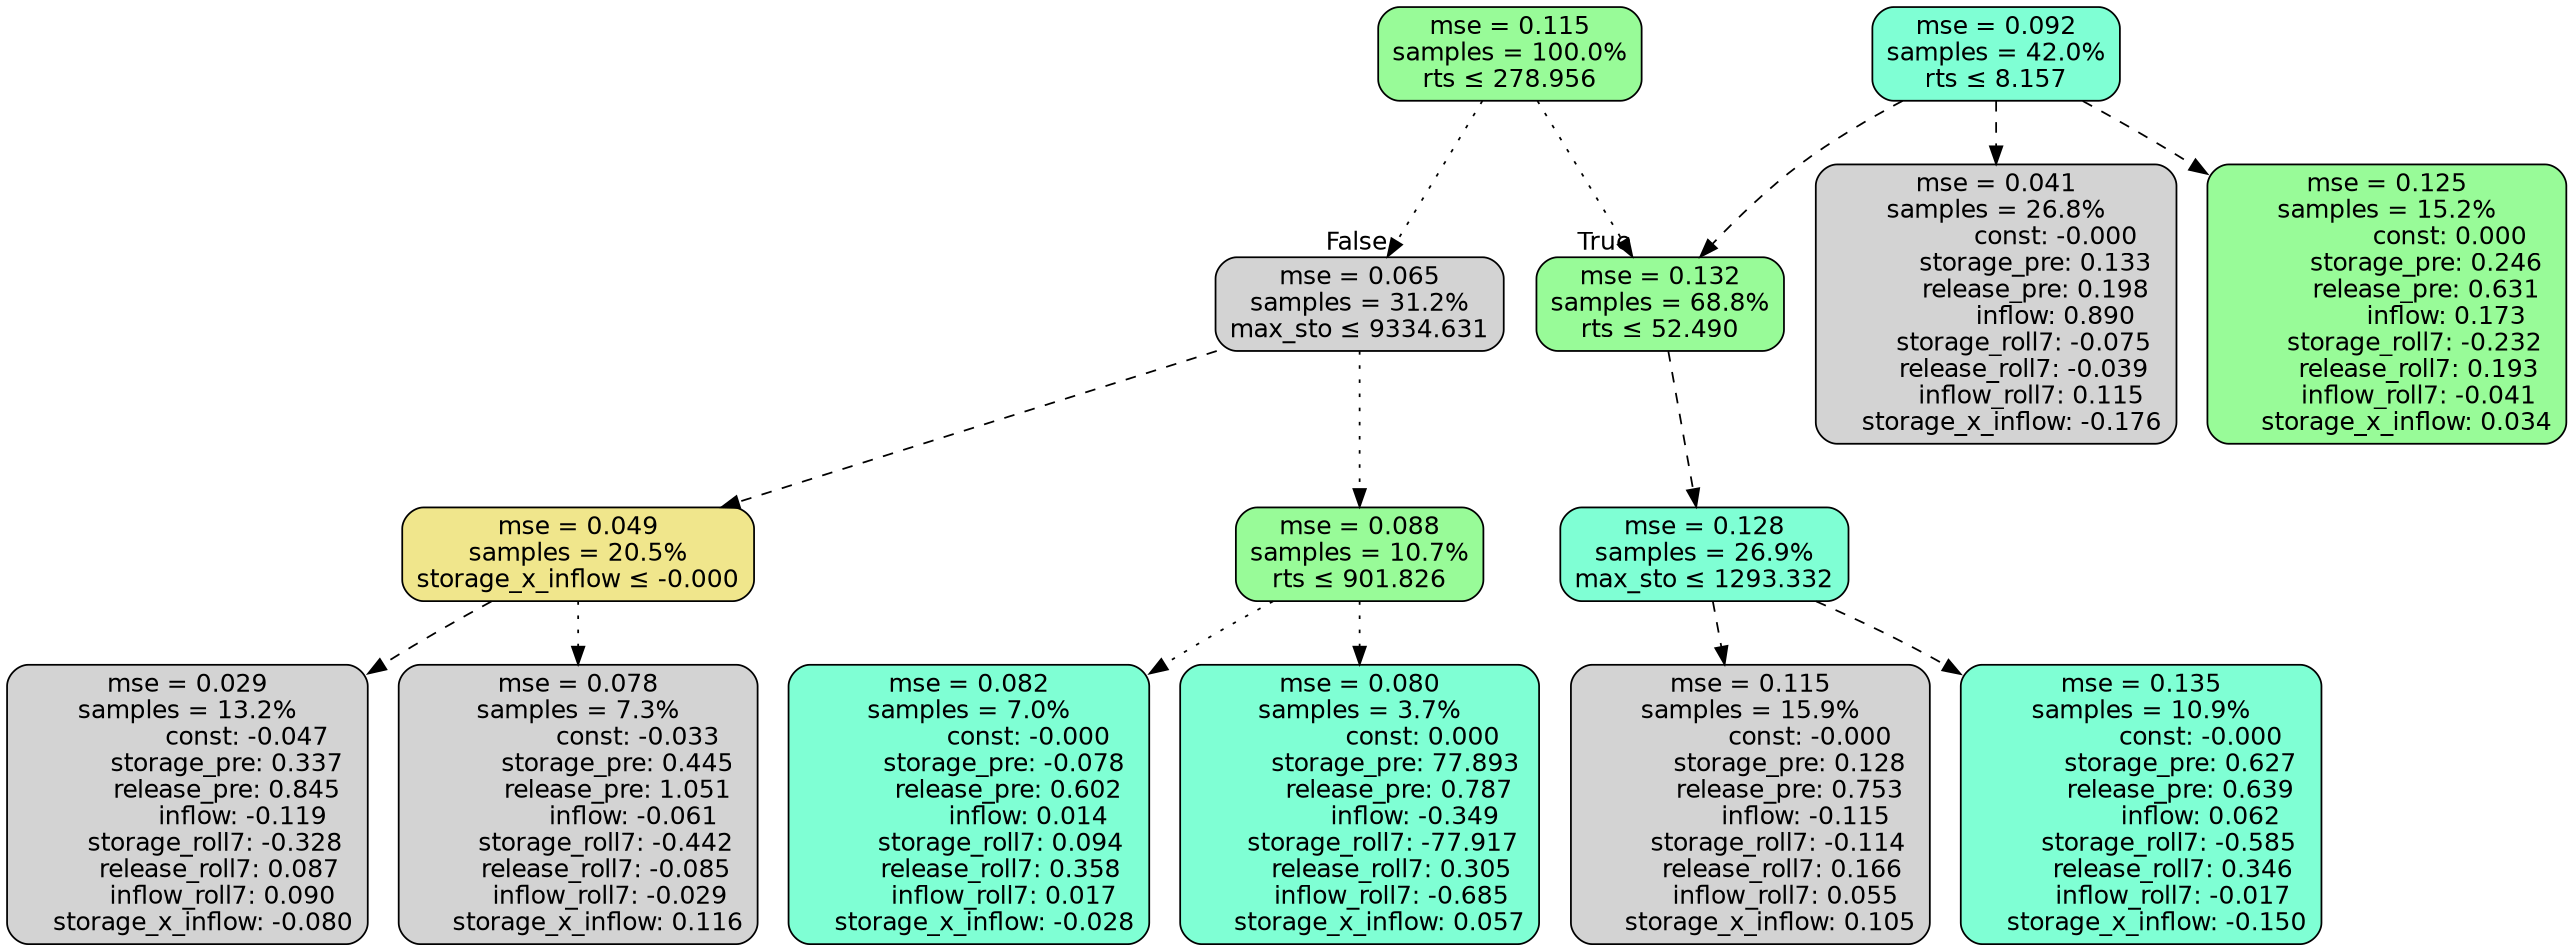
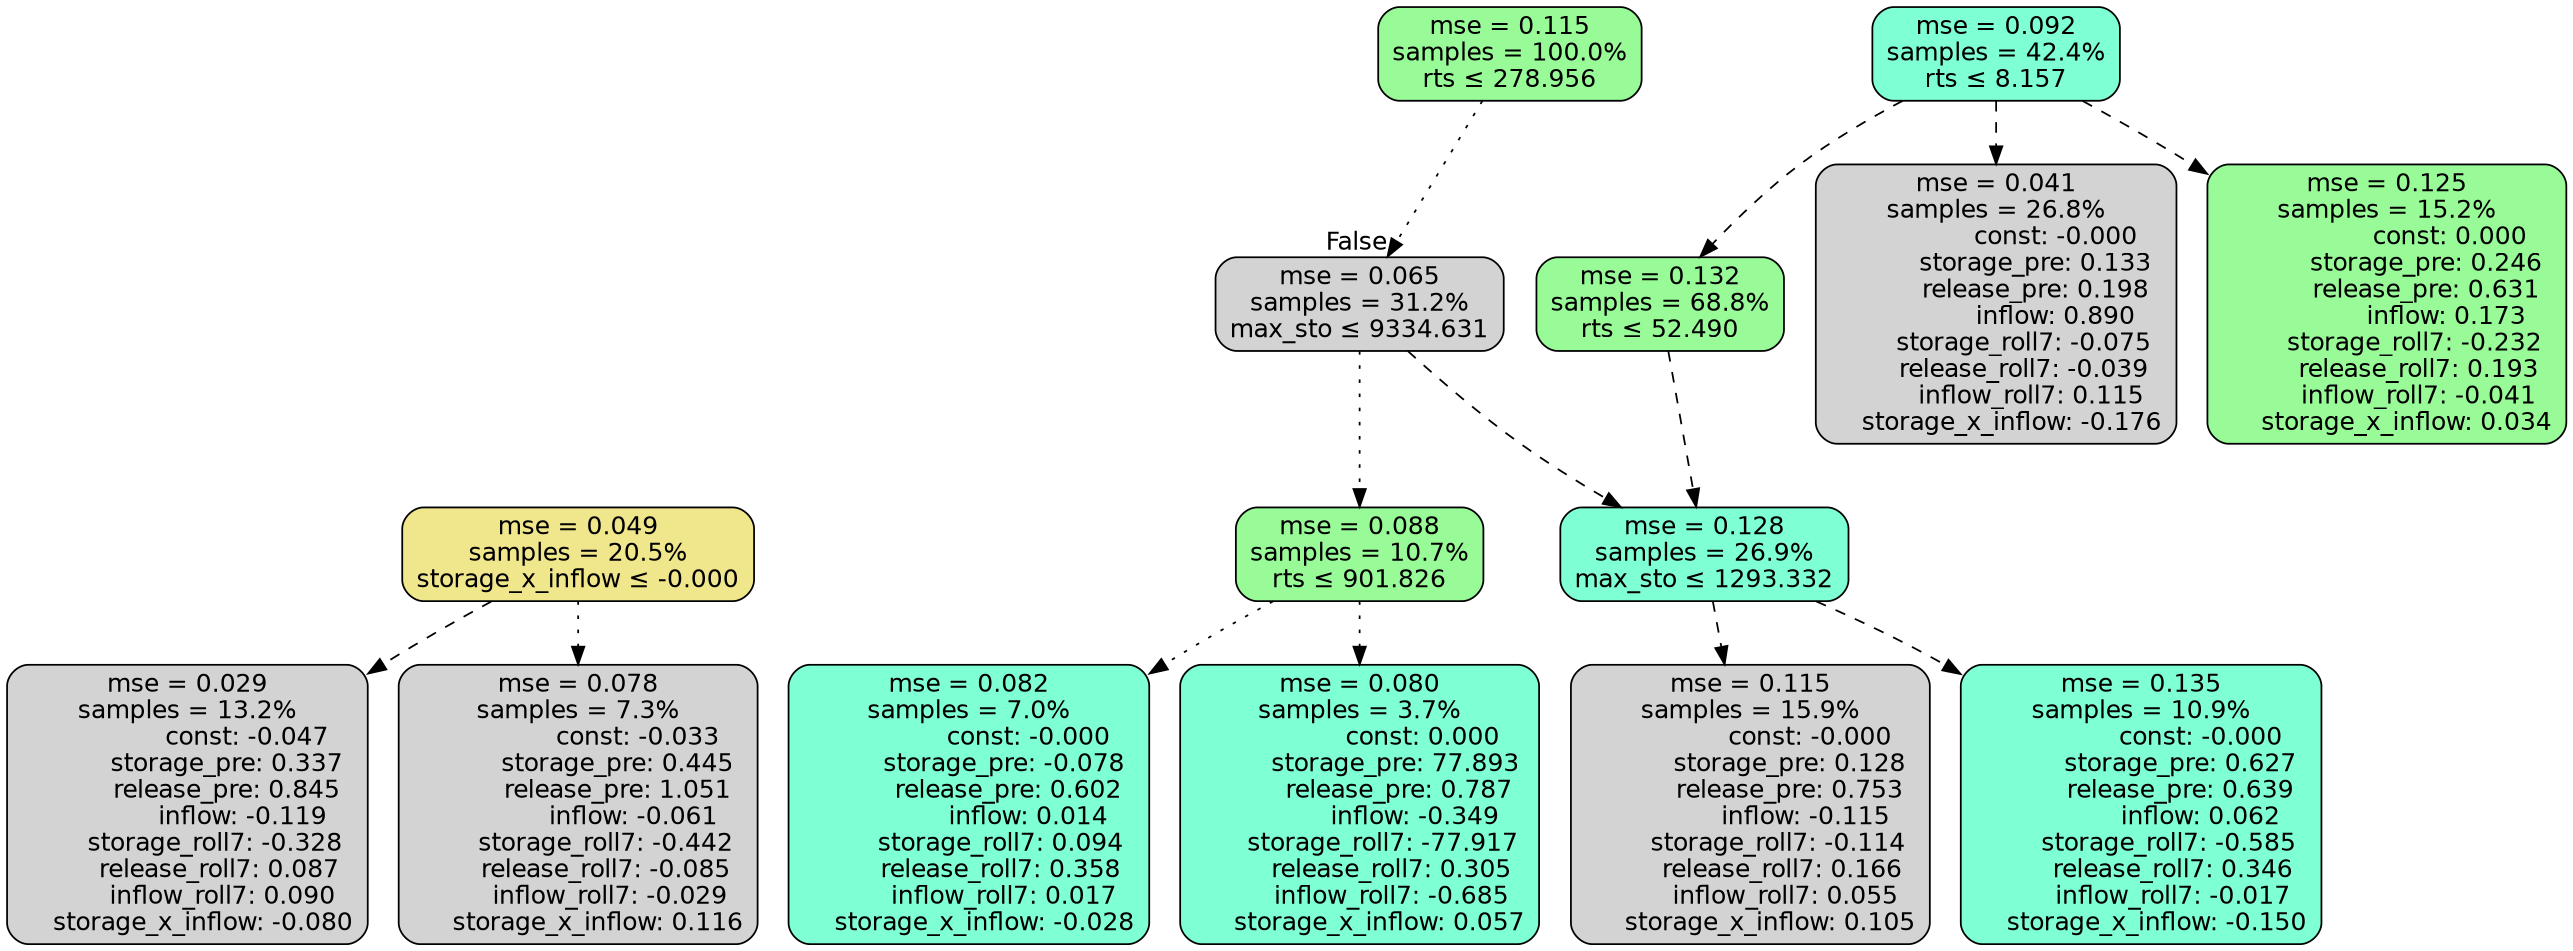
node "mse = 0.092 samples = 42.0% rts ≤ 8.157": label "mse = 0.092 samples = 42.0% rts ≤ 8.157" -> "mse = 0.092 samples = 42.4% rts ≤ 8.157"
edge "mse = 0.115 samples = 100.0% rts ≤ 278.956" -> "mse = 0.132 samples = 68.8% rts ≤ 52.490": removed
edge "mse = 0.065 samples = 31.2% max_sto ≤ 9334.631" -> "mse = 0.049 samples = 20.5% storage_x_inflow ≤ -0.000": now "mse = 0.065 samples = 31.2% max_sto ≤ 9334.631" -> "mse = 0.128 samples = 26.9% max_sto ≤ 1293.332"
